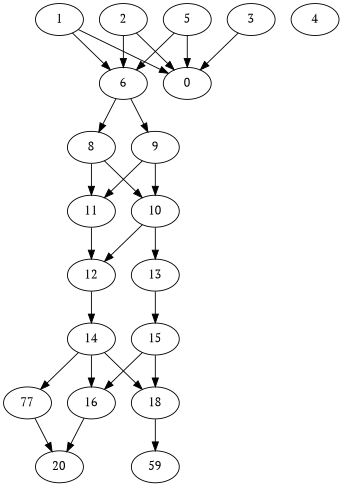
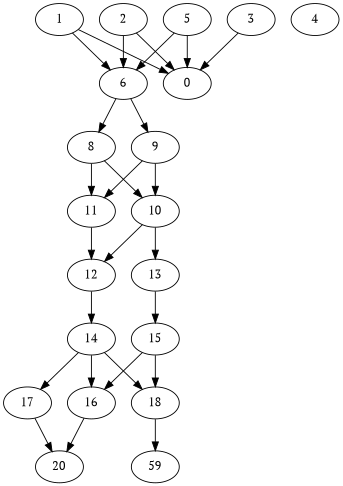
node "77": label "77" -> "17"
